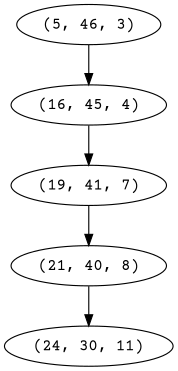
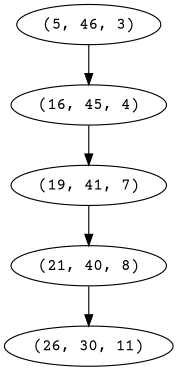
node "(24, 30, 11)": label "(24, 30, 11)" -> "(26, 30, 11)"
